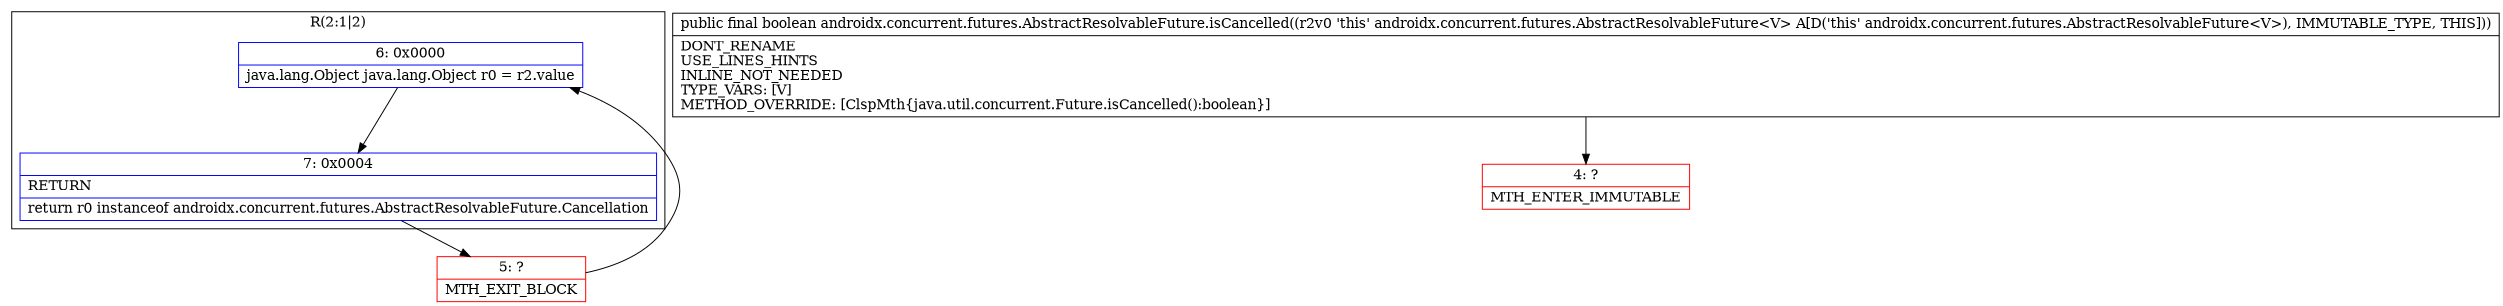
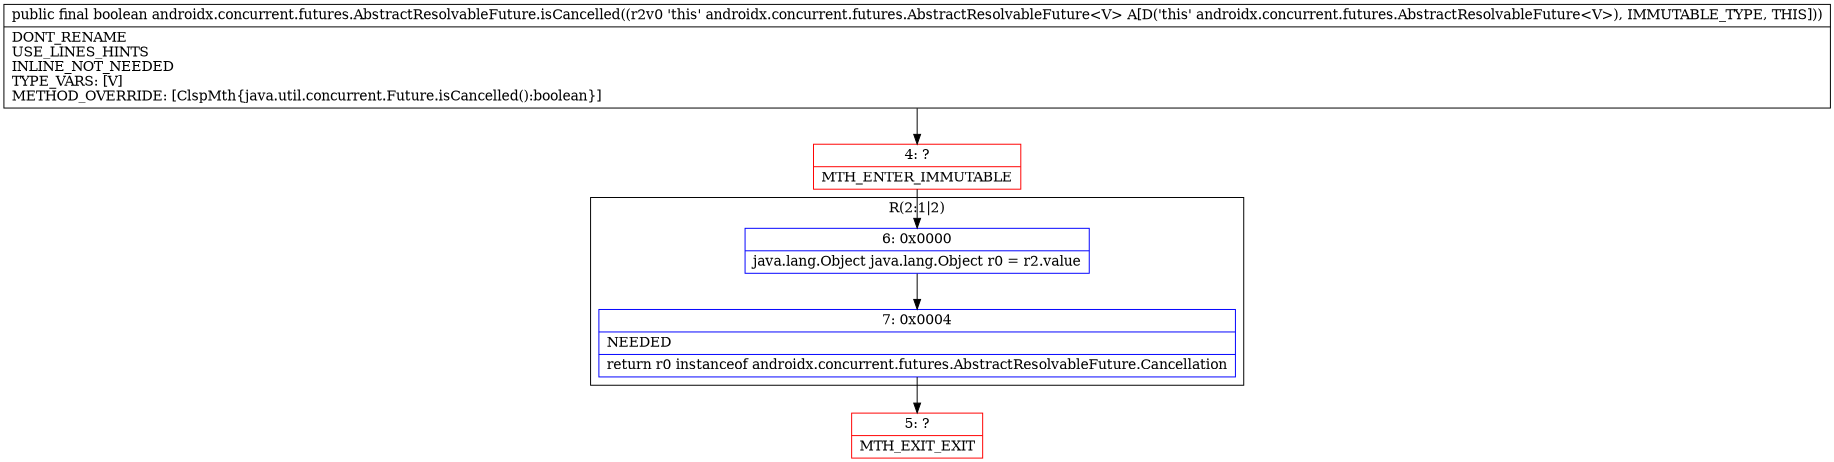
edge "5: ?" -> "6: 0x0000": now "4: ?" -> "6: 0x0000"
node "7: 0x0004": text "RETURN" -> "NEEDED"
node "5: ?": text "MTH_EXIT_BLOCK" -> "MTH_EXIT_EXIT"
